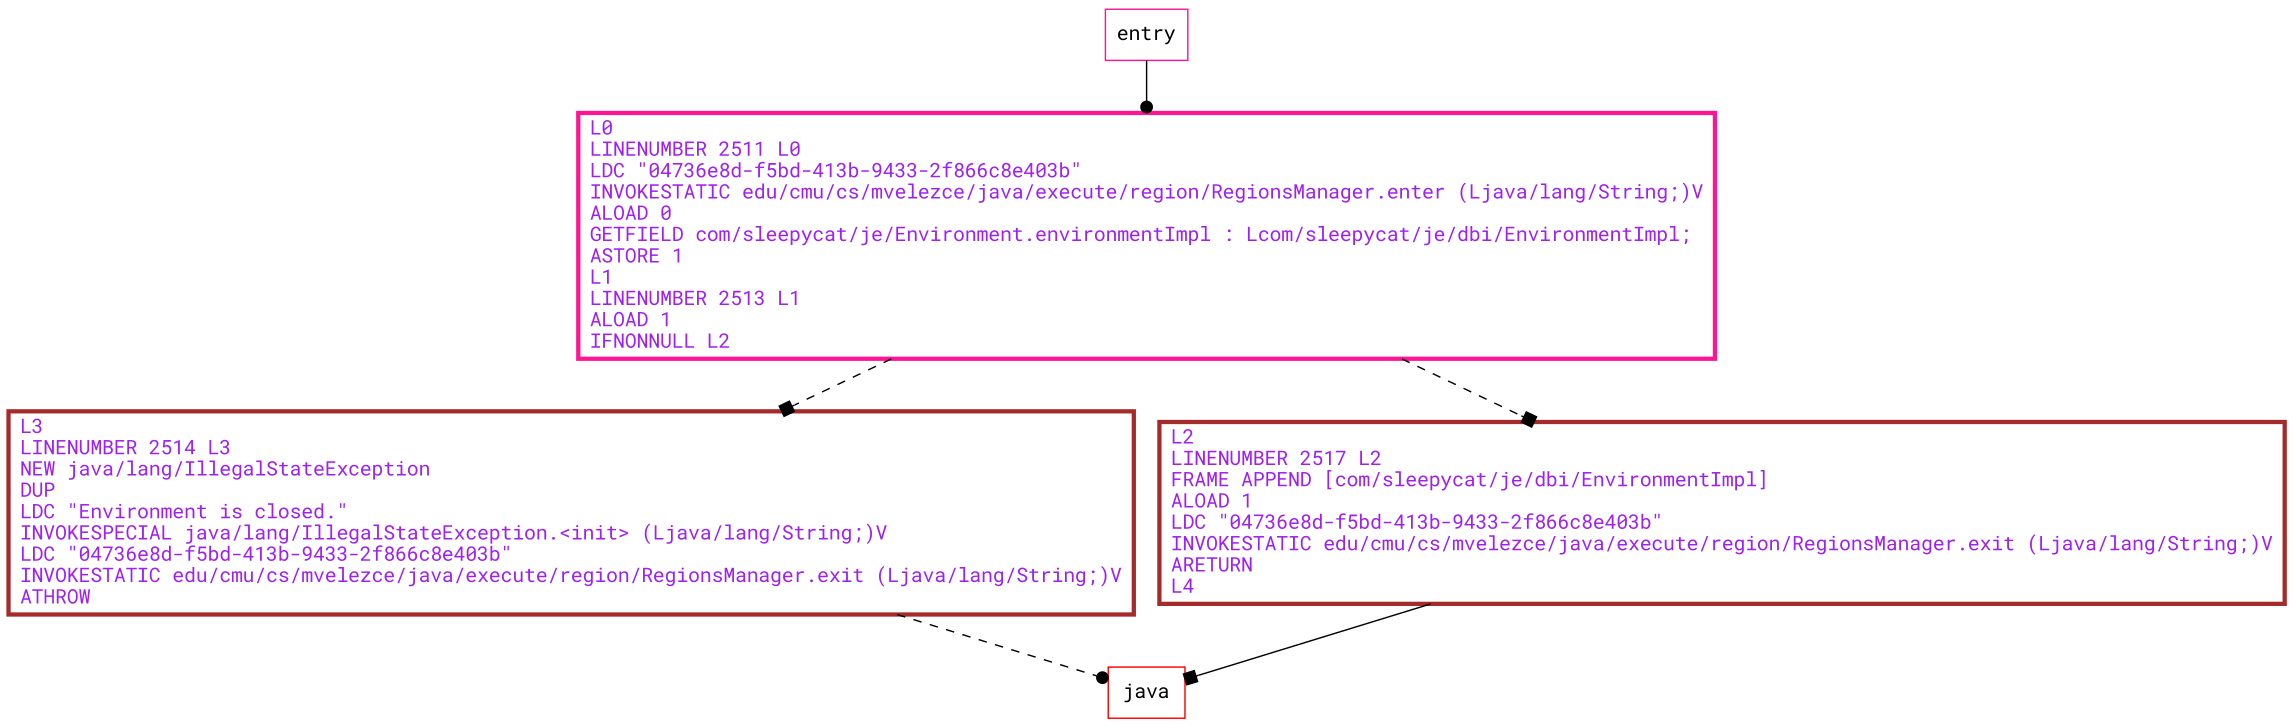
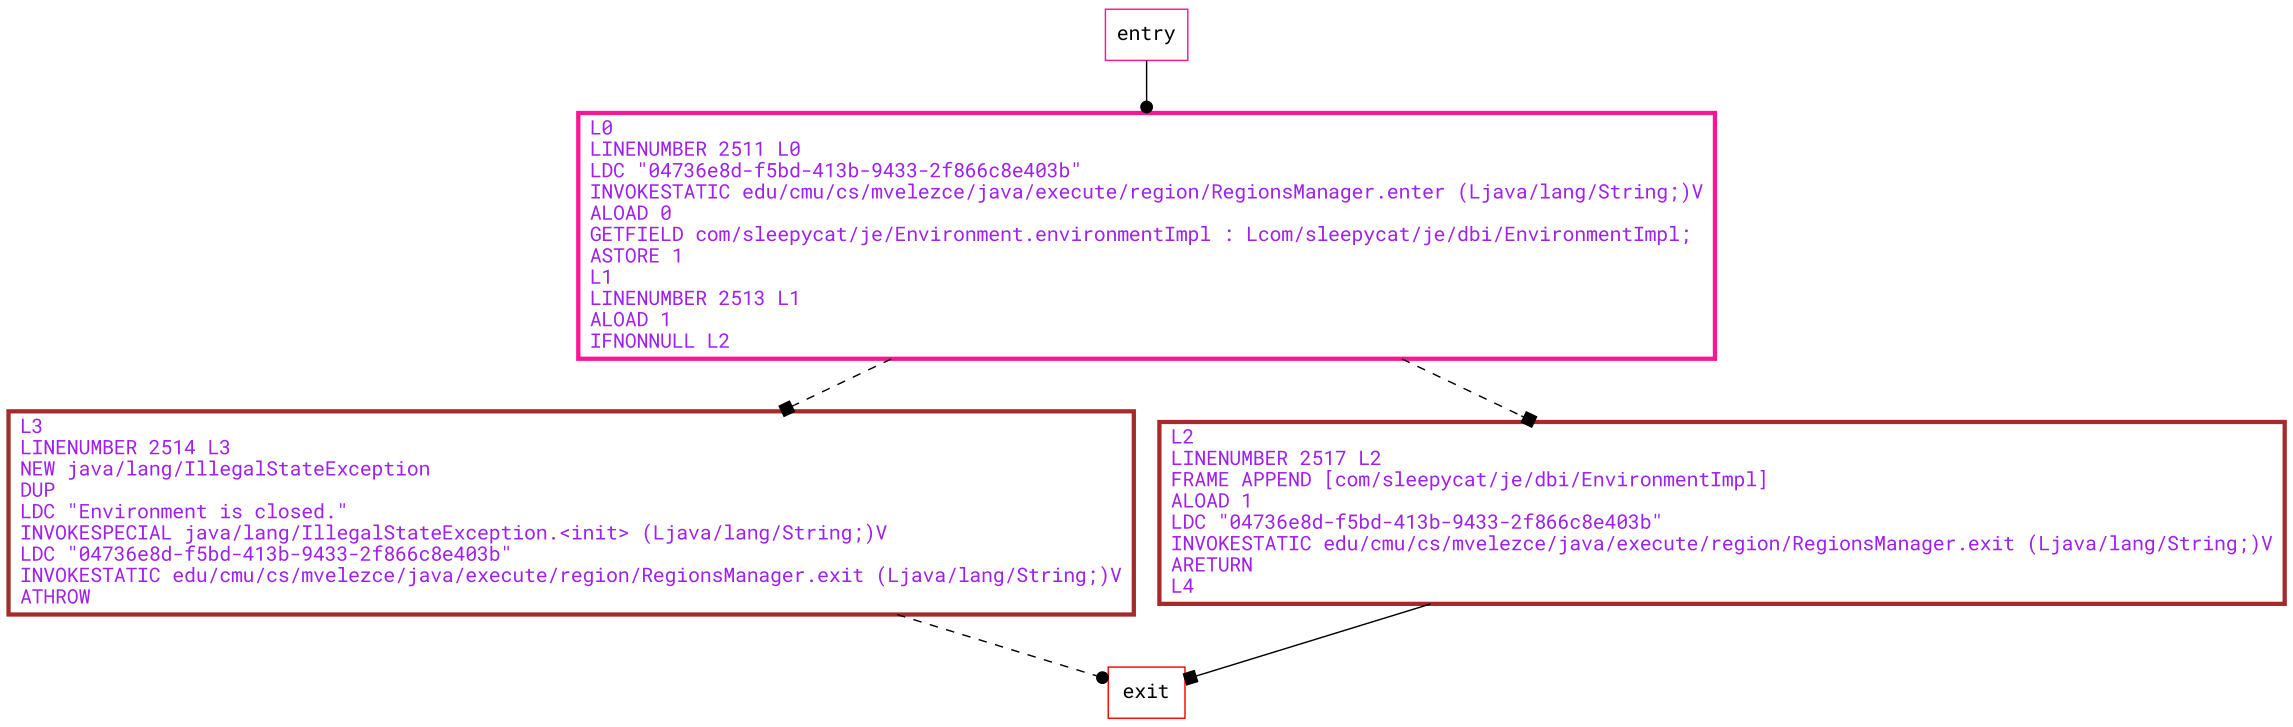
node "java": label "java" -> "exit"
